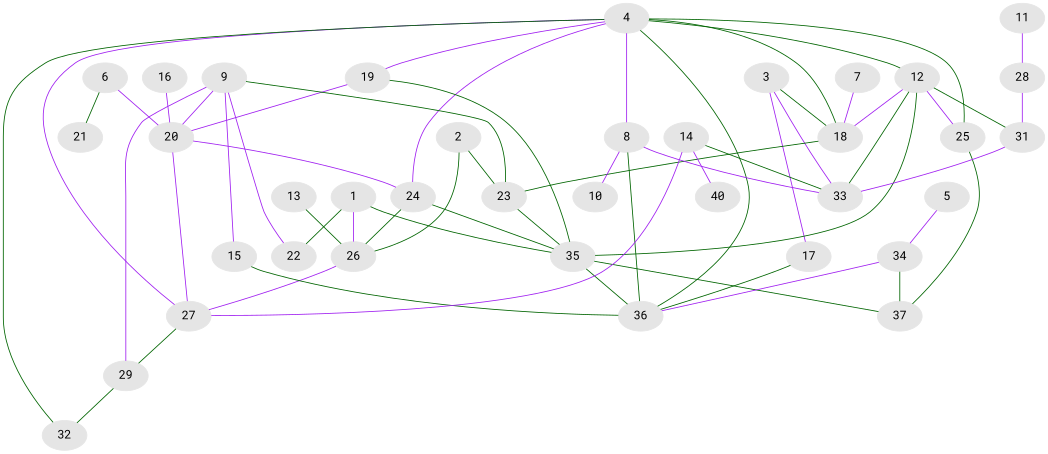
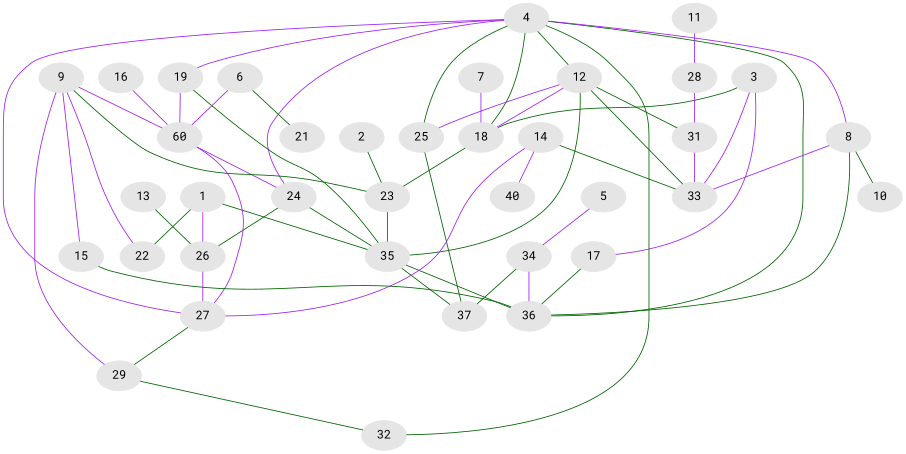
node "20": label "20" -> "60"
edge "8" -- "10": color purple -> darkgreen
edge "2" -- "26": removed
